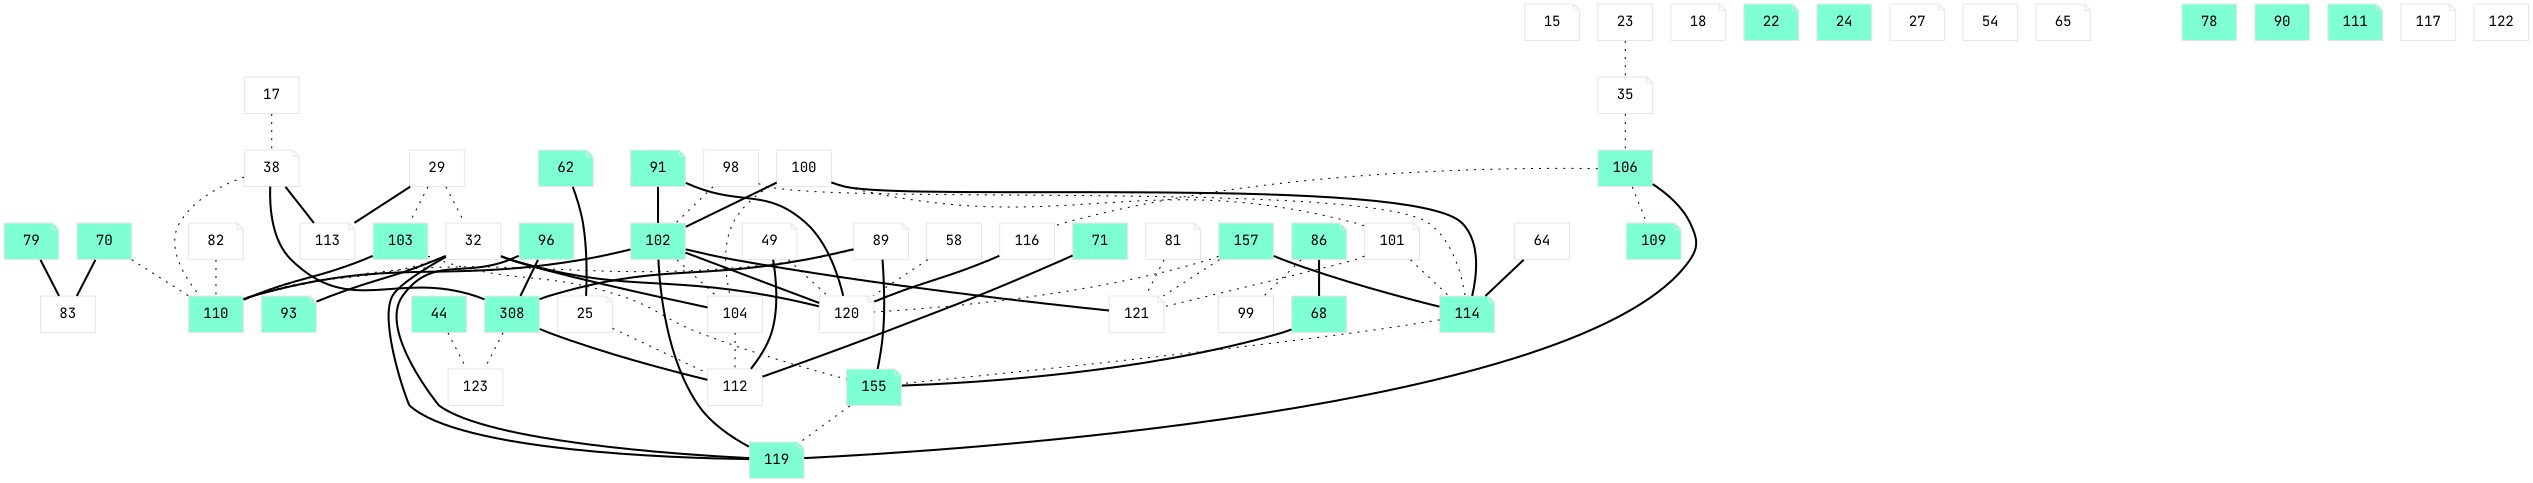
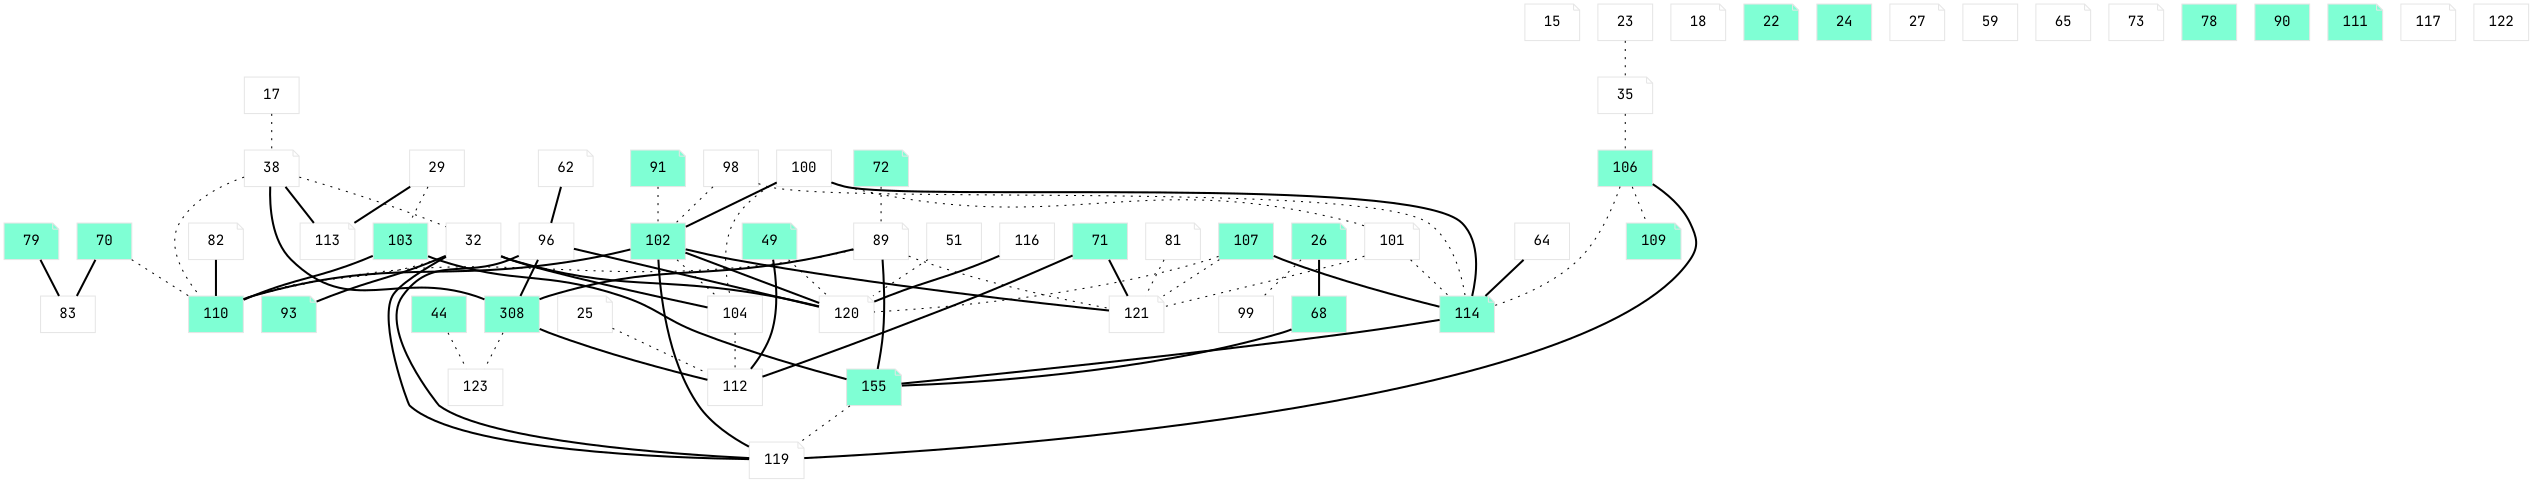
node "54": label "54" -> "59"
node "73": added
node "62": fillcolor aquamarine -> white
node "72": added
edge "106" -- "116": now "106" -- "114"
edge "29" -- "32": now "38" -- "32"
edge "91" -- "102": style bold -> dotted
edge "91" -- "120": now "96" -- "120"
node "96": fillcolor aquamarine -> white
edge "62" -- "25": now "62" -- "96"
node "49": fillcolor white -> aquamarine
node "58": label "58" -> "51"
node "157": label "157" -> "107"
node "86": label "86" -> "26"
edge "71" -- "121": added
edge "82" -- "110": style dotted -> bold
edge "89" -- "121": added
edge "103" -- "155": style dotted -> bold
edge "114" -- "155": style dotted -> bold
node "119": fillcolor aquamarine -> white
